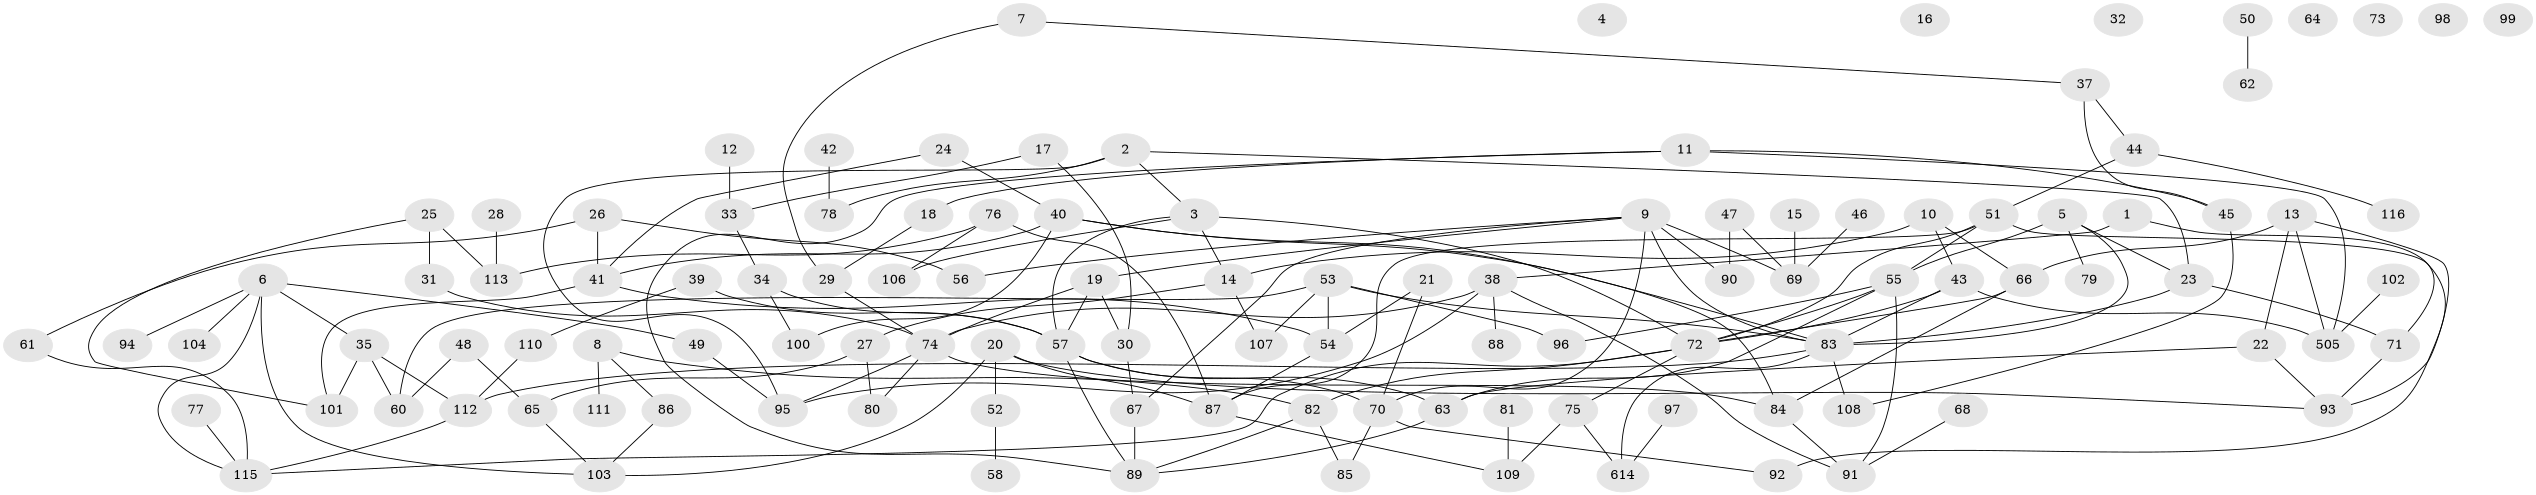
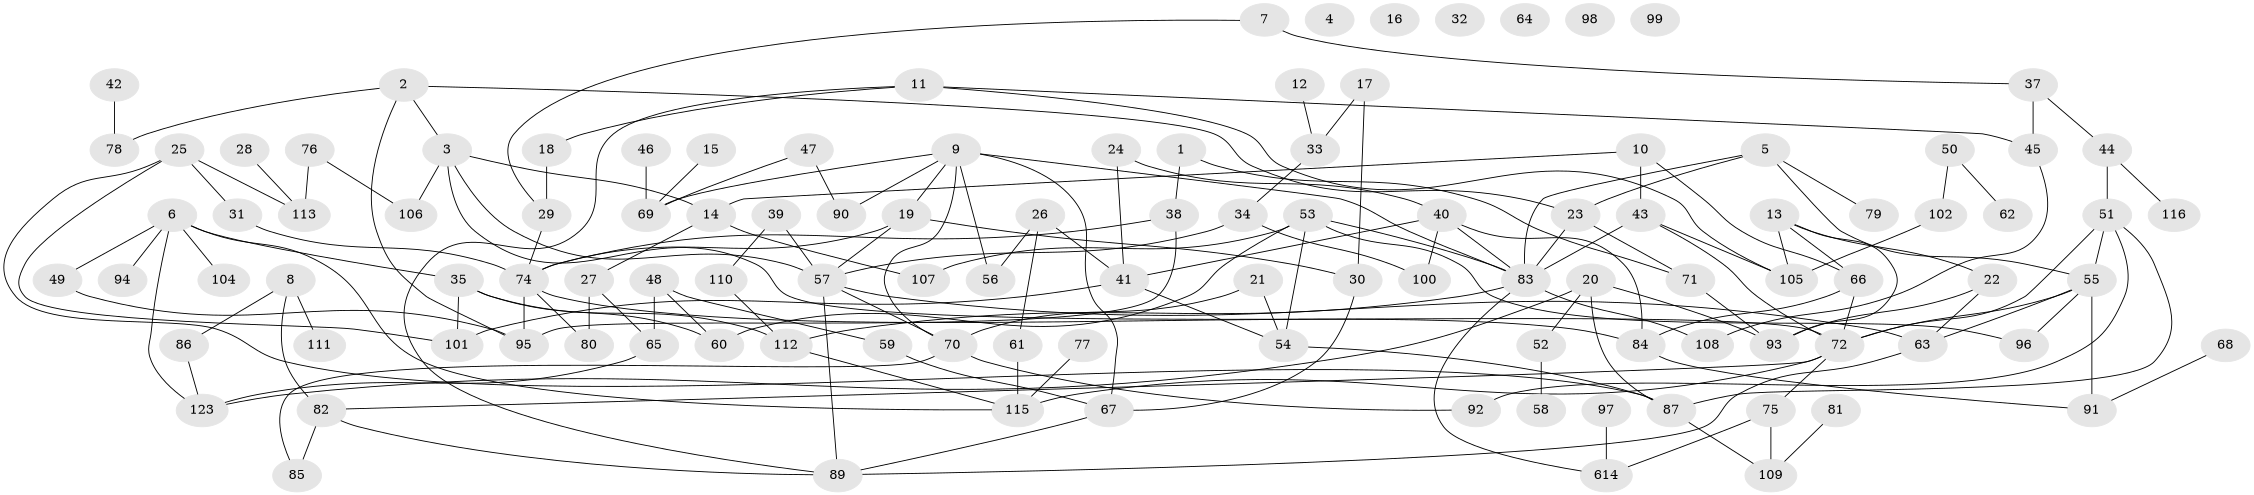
node "73": removed
edge "50" -- "102": added
edge "76" -- "87": now "25" -- "87"
node "59": added
node "88": removed
node "505": label "505" -> "105"
edge "38" -- "91": removed
node "103": label "103" -> "123"
